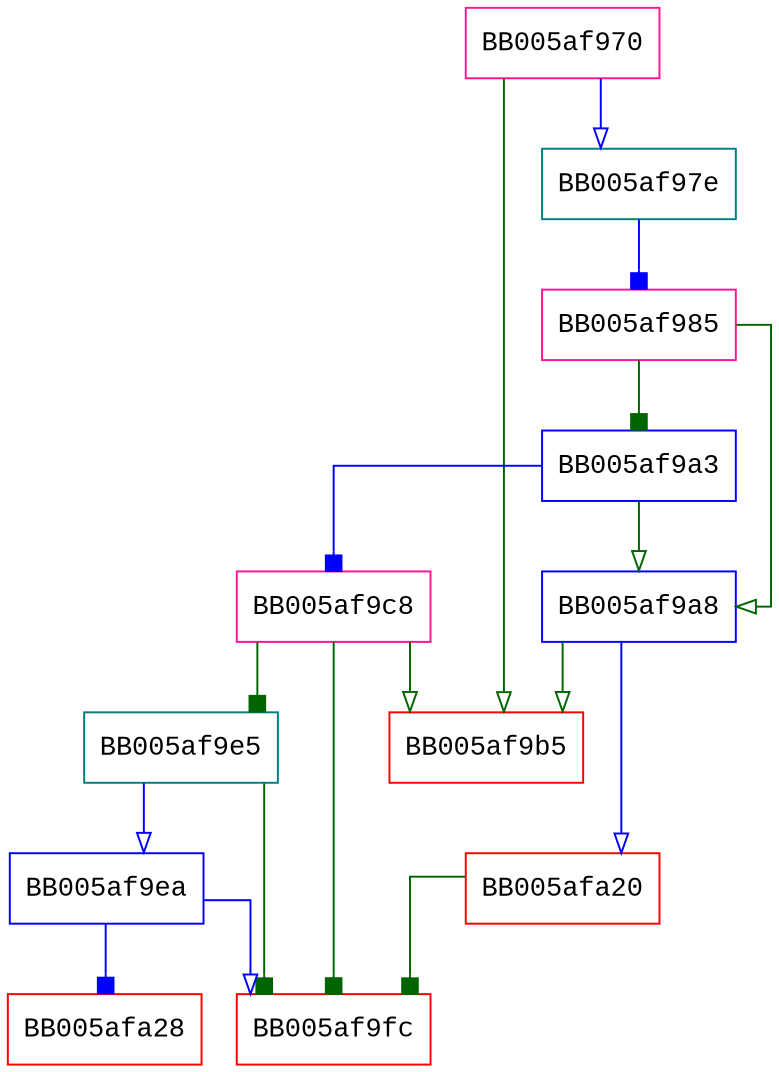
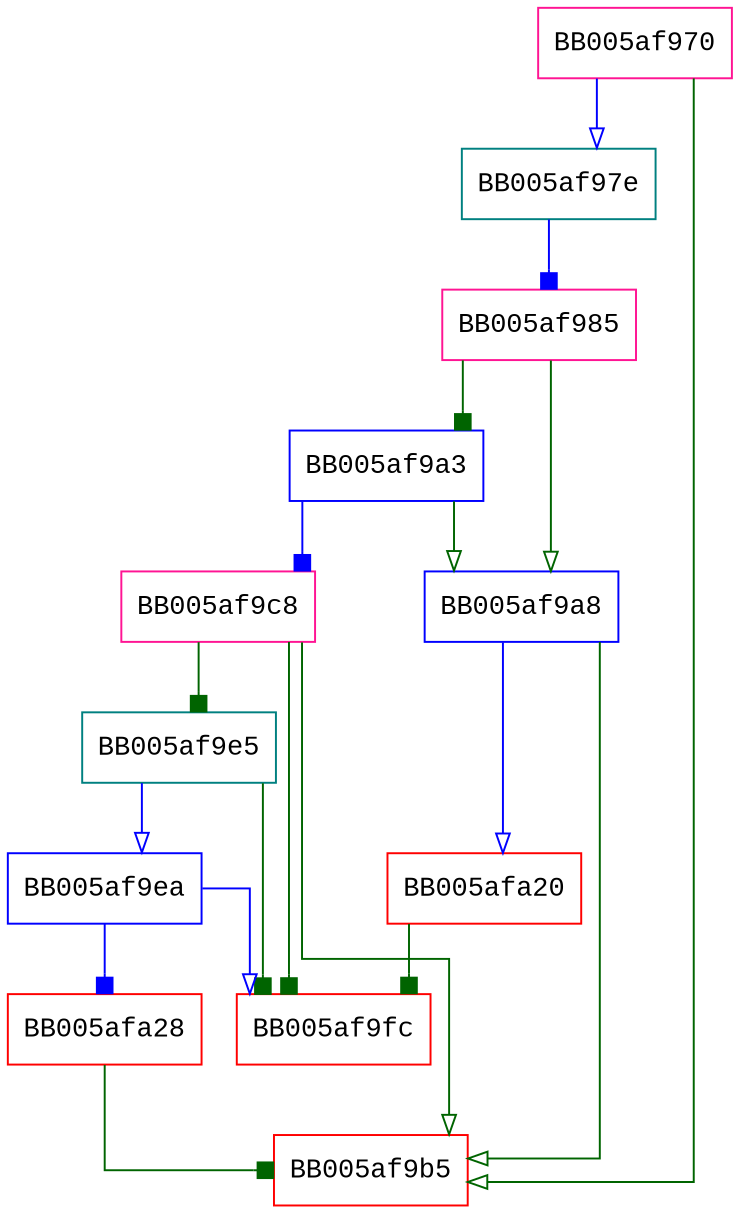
edge "BB005afa28" -> "BB005af9b5": added
